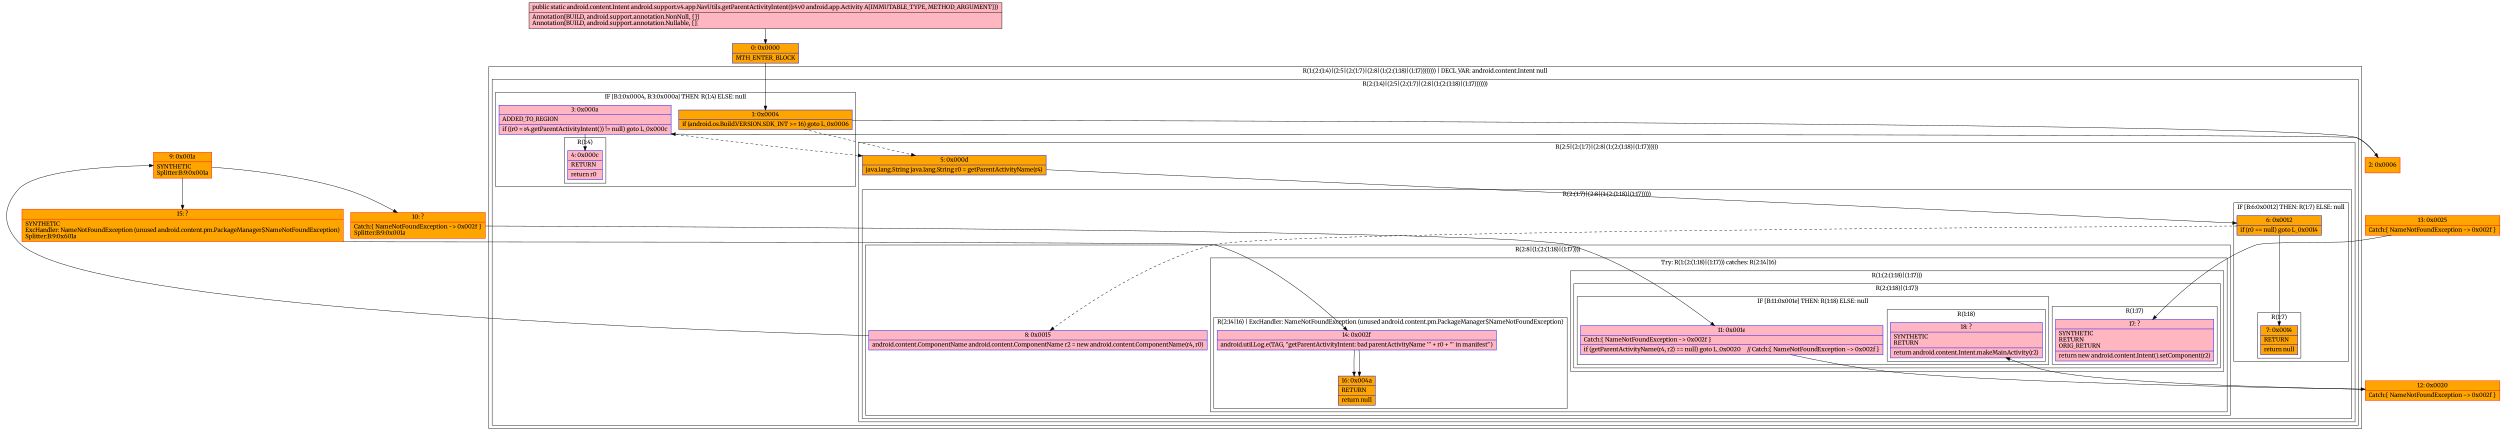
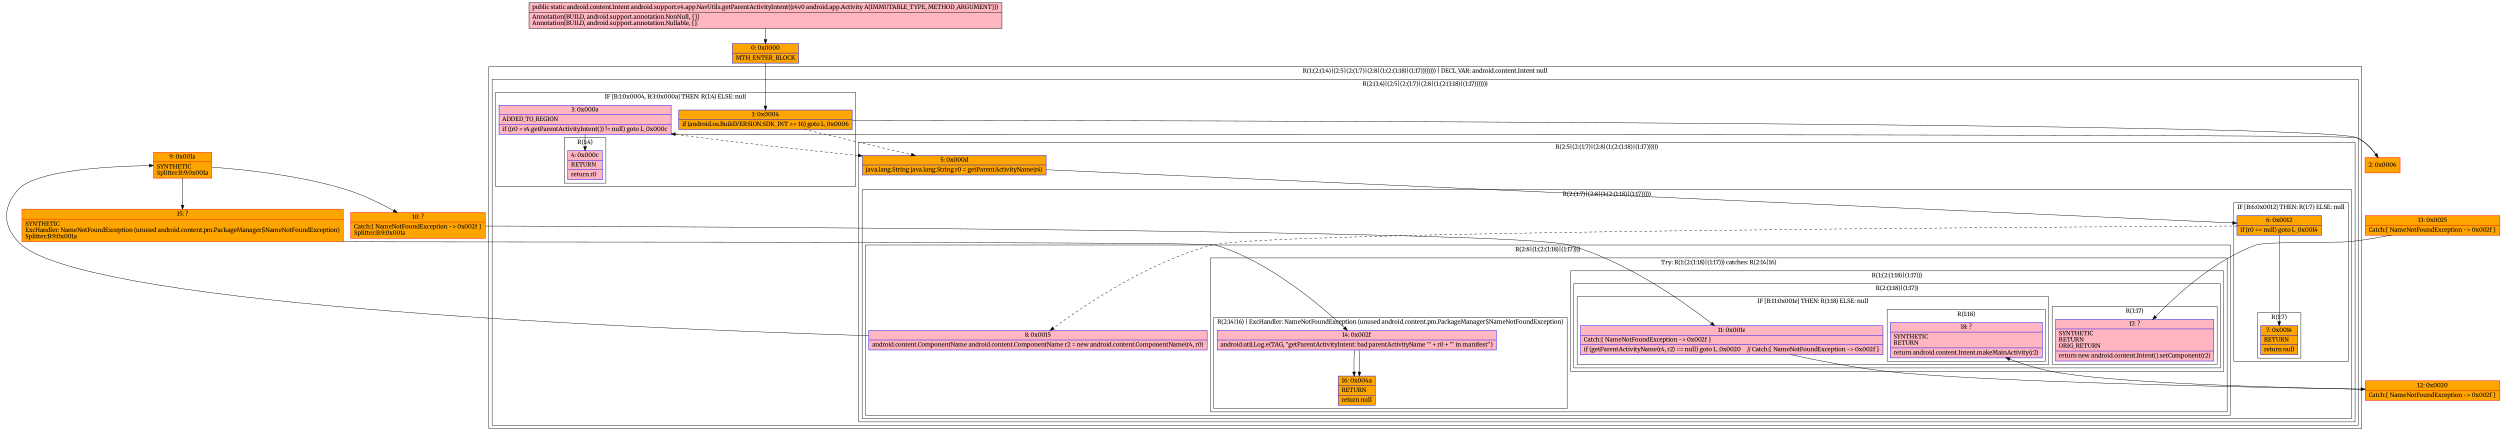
node "15: ?": text "Splitter:B:9:0x601a" -> "Splitter:B:9:0x001a"
